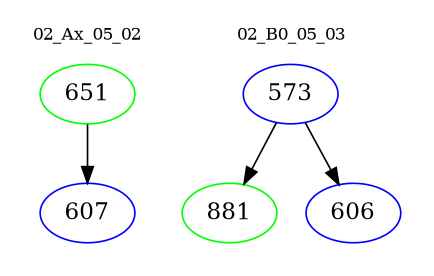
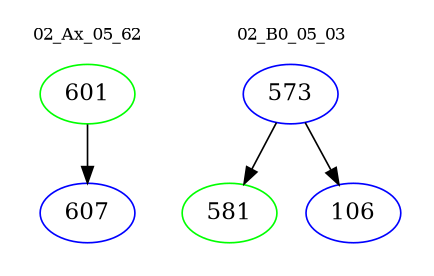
cluster "02_Ax_05_02": label "02_Ax_05_02" -> "02_Ax_05_62"
node "651": label "651" -> "601"
node "881": label "881" -> "581"
node "606": label "606" -> "106"
